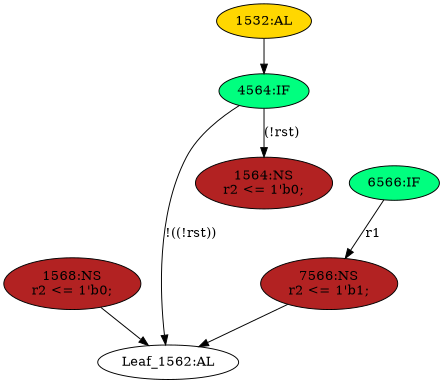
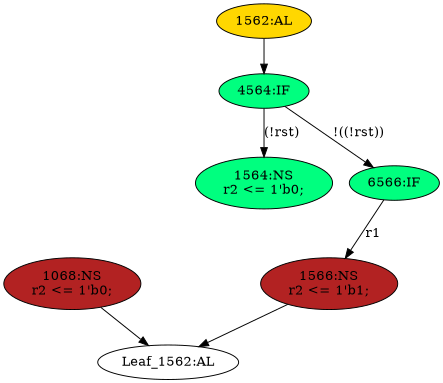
node "1532:AL": label "1532:AL" -> "1562:AL"
node "1564:NS r2 <= 1'b0;": fillcolor firebrick -> springgreen
edge "4564:IF" -> "Leaf_1562:AL": now "4564:IF" -> "6566:IF"
node "1568:NS r2 <= 1'b0;": label "1568:NS r2 <= 1'b0;" -> "1068:NS r2 <= 1'b0;"
node "7566:NS r2 <= 1'b1;": label "7566:NS r2 <= 1'b1;" -> "1566:NS r2 <= 1'b1;"
